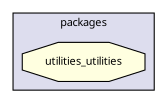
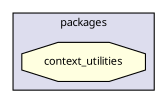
node "utilities_utilities": label "utilities_utilities" -> "context_utilities"
